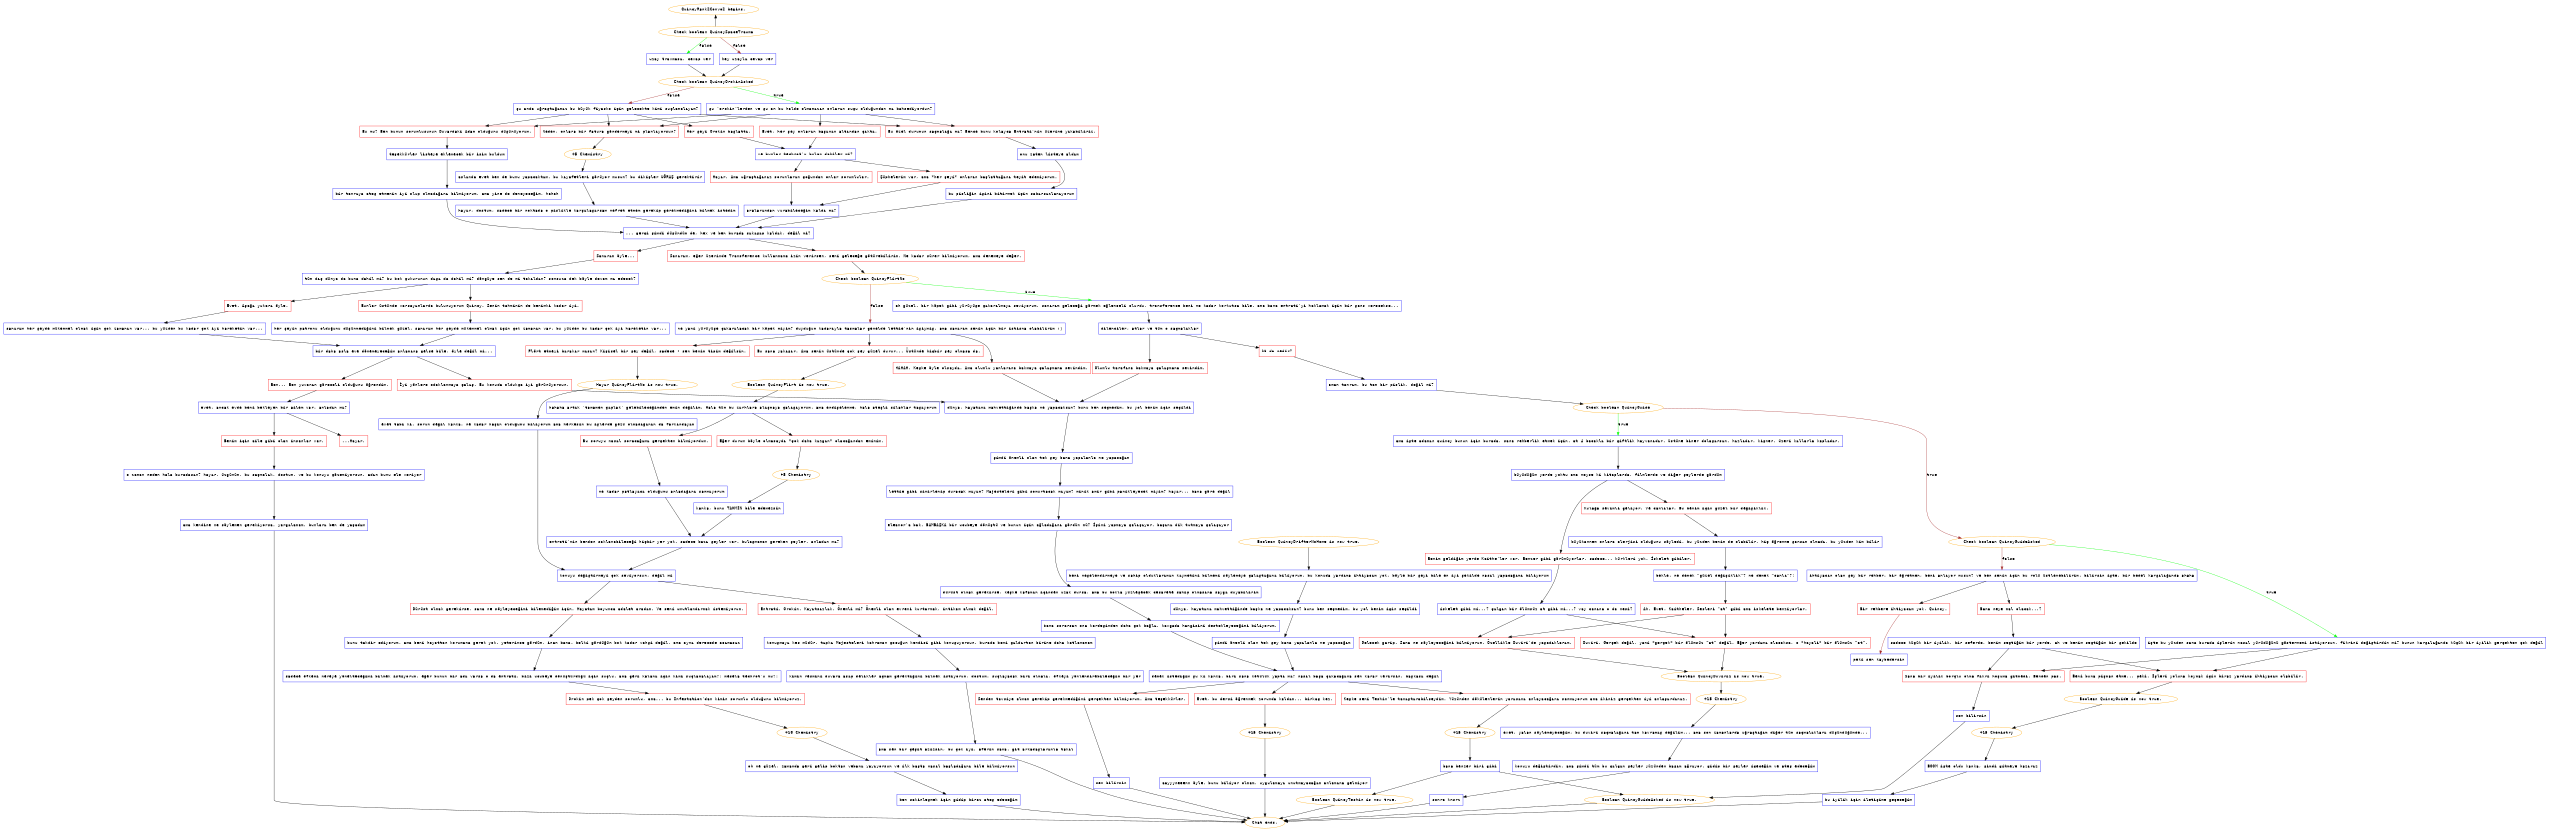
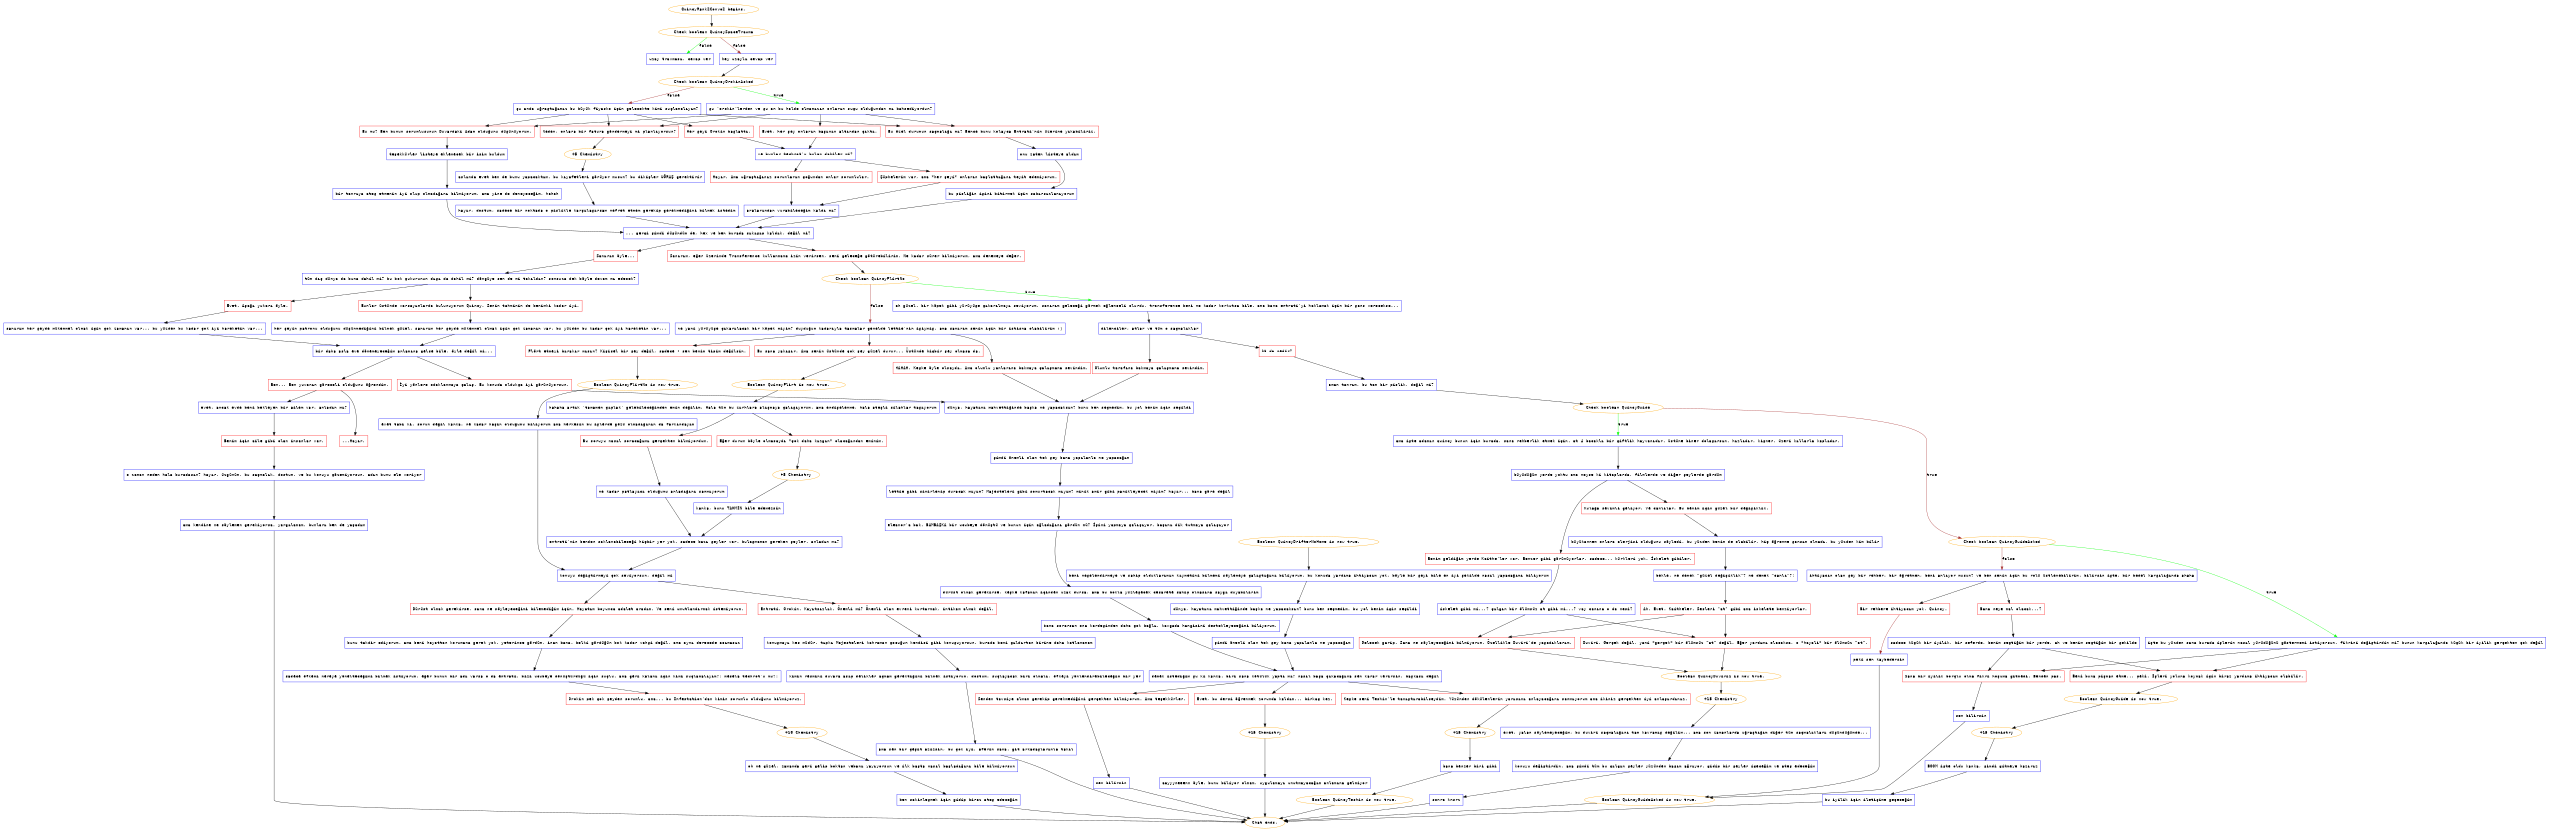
edge "Check boolean QuincySpaceTrauma" -> "QuincyRank2Convo2 begins.": reversed
edge "uzay travması, cevap ver" -> "Check boolean QuincyOrokinAsked": removed
node "Hayır QuincyFlirtNo is now true.": label "Hayır QuincyFlirtNo is now true." -> "Boolean QuincyFlirtNo is now true."
edge "evet. ancak evde beni bekleyen bir ailem var. anladın mı?" -> "...Hayır.": now "Ben... Ben yuvanın göreceli olduğunu öğrendim." -> "...Hayır."
edge "bana benzer biri gibi" -> "Boolean QuincyGuideAsked is now true.": now "peki sen kaybedersin" -> "Boolean QuincyGuideAsked is now true."
